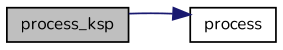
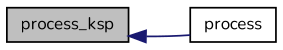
edge "process_ksp" -> "process": reversed
